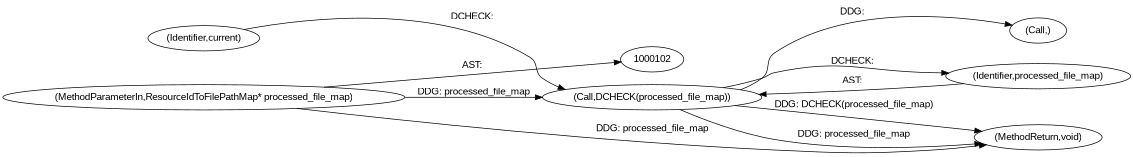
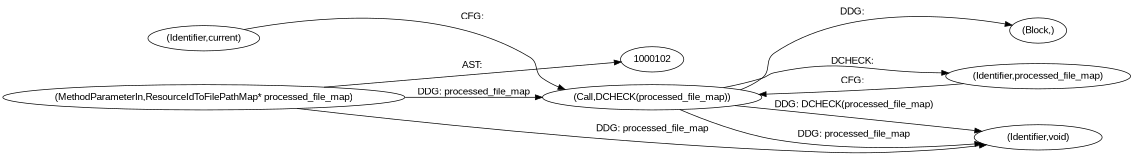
edge "(Identifier,current)" -> "(Call,DCHECK(processed_file_map))": label "DCHECK: " -> "CFG: "
node "(Call,)": label "(Call,)" -> "(Block,)"
edge "(Identifier,processed_file_map)" -> "(Call,DCHECK(processed_file_map))": label "AST: " -> "CFG: "
node "(MethodReturn,void)": label "(MethodReturn,void)" -> "(Identifier,void)"
